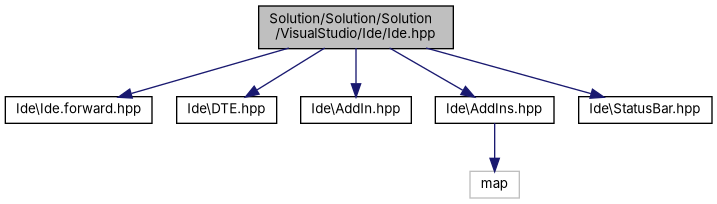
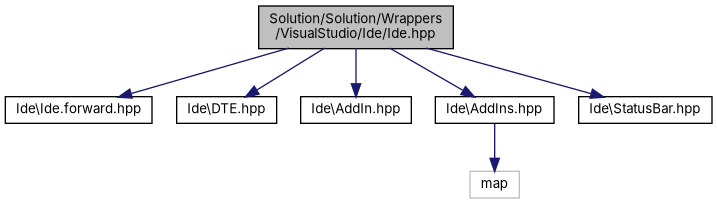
node "Solution/Solution/Solution /VisualStudio/Ide/Ide.hpp": label "Solution/Solution/Solution /VisualStudio/Ide/Ide.hpp" -> "Solution/Solution/Wrappers /VisualStudio/Ide/Ide.hpp"
